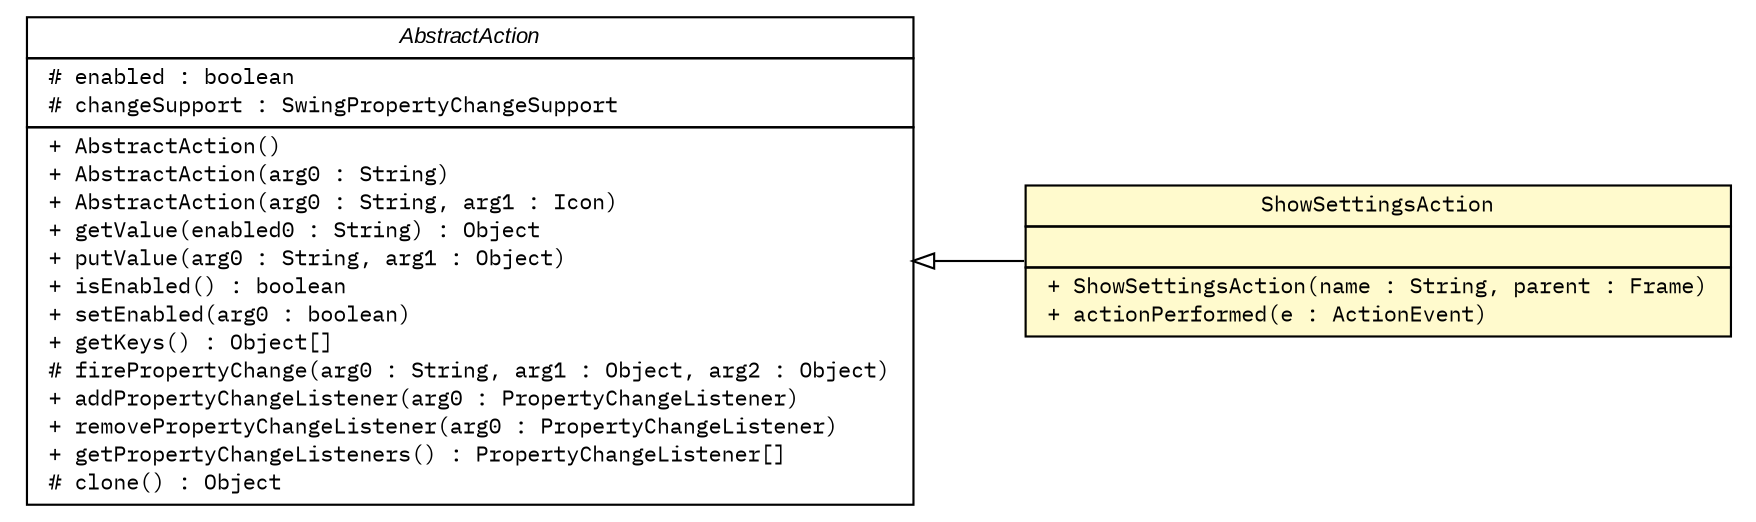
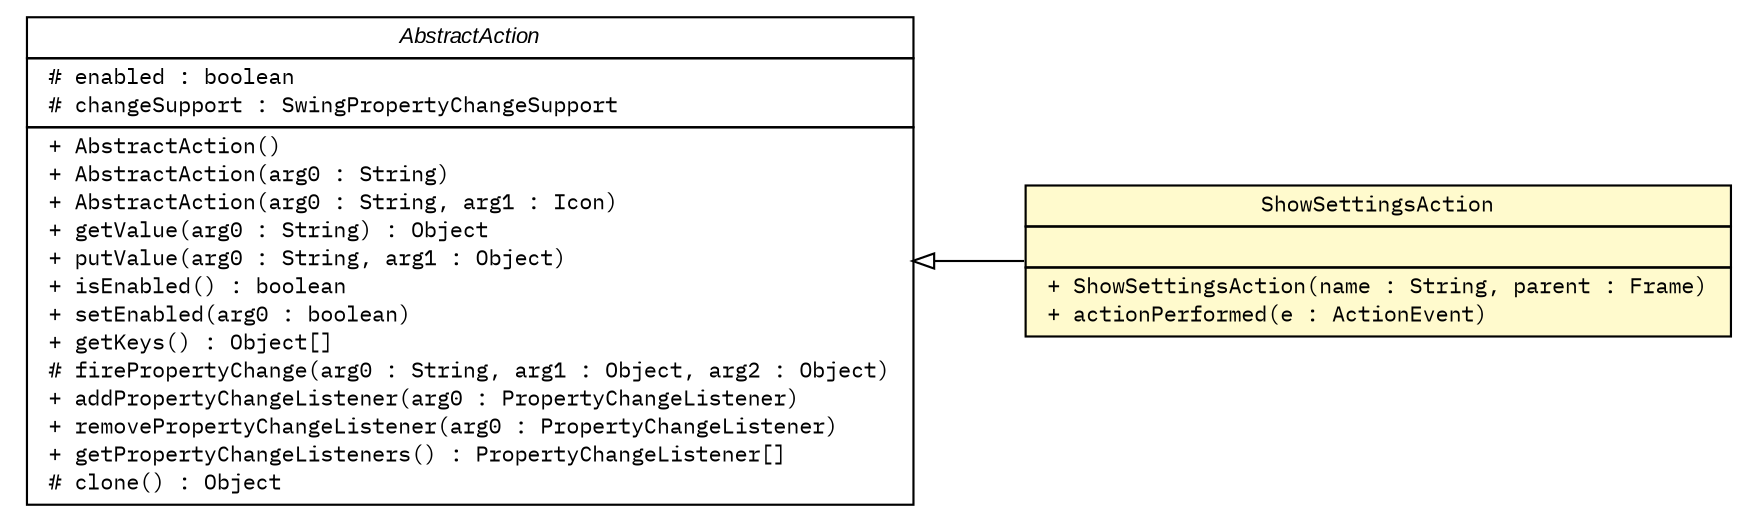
node "AbstractAction": text "+ getValue(enabled0 : String) : Object" -> "+ getValue(arg0 : String) : Object"
